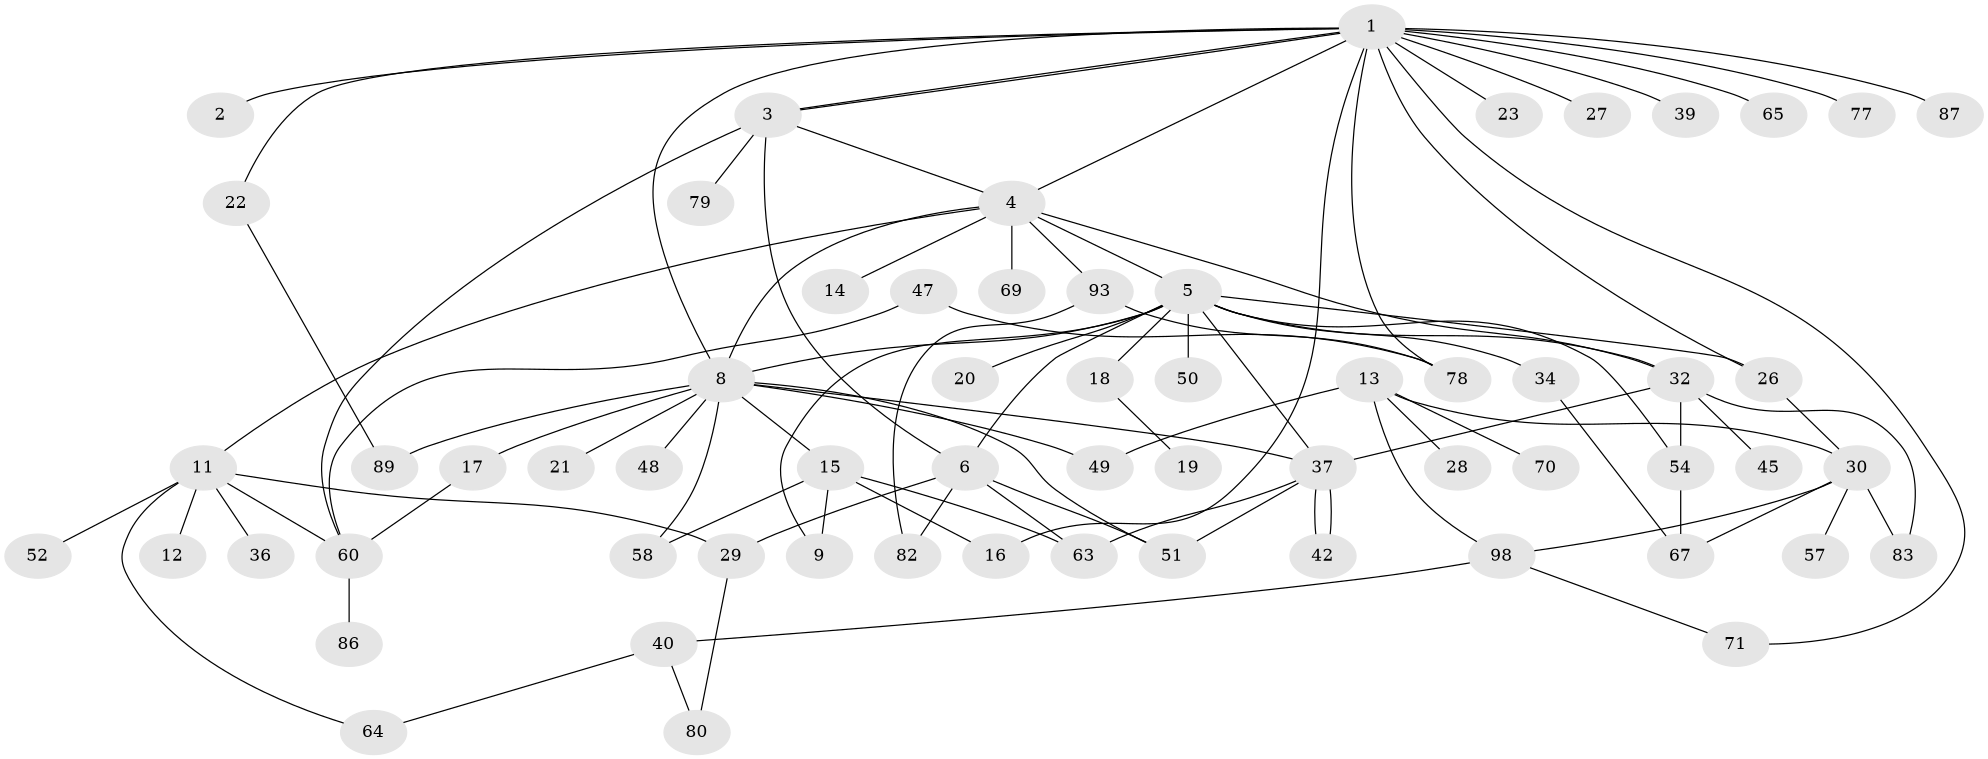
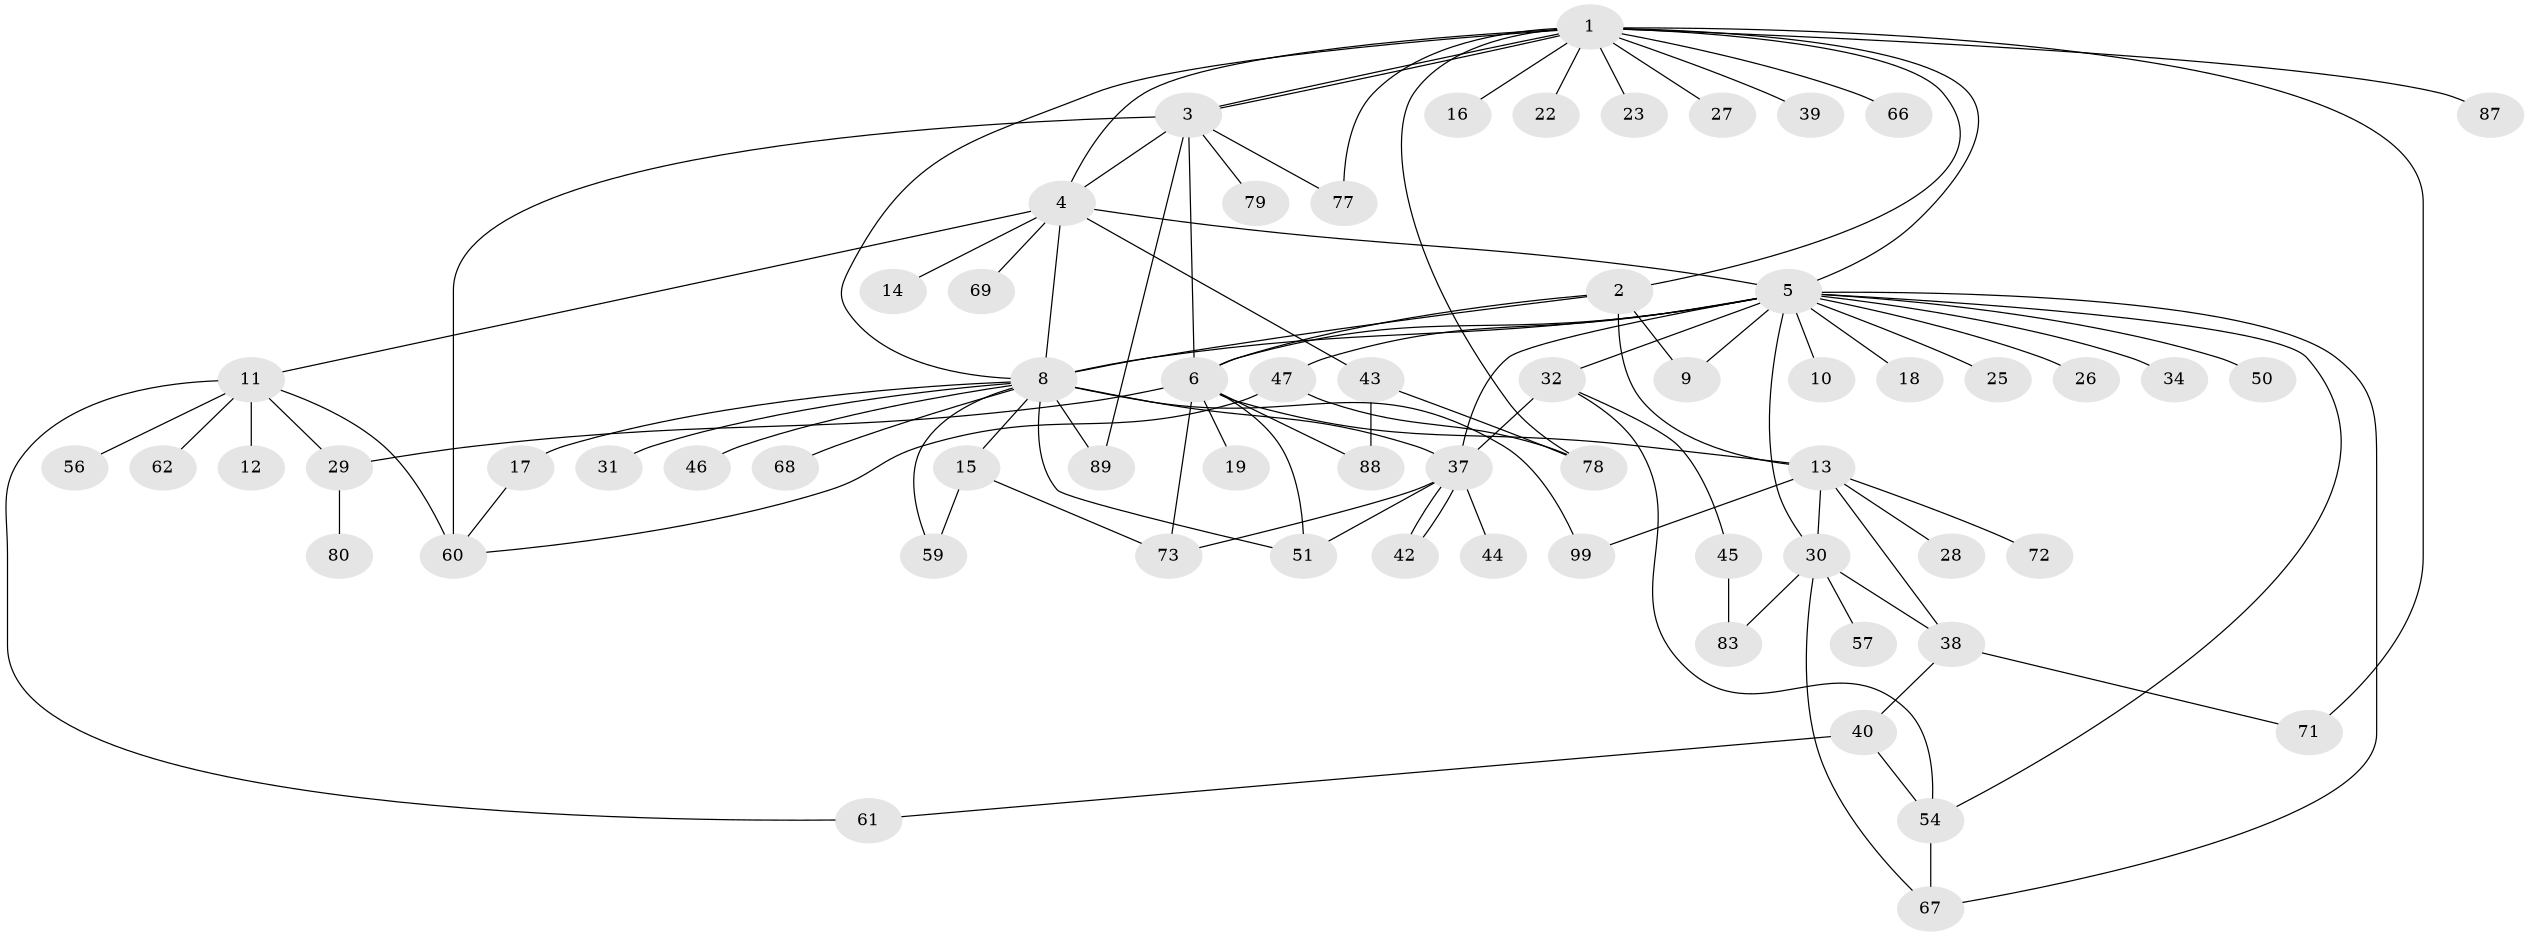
node "65": label "65" -> "66"
edge "3" -- "77": added
edge "1" -- "26": now "1" -- "5"
node "93": label "93" -> "43"
edge "4" -- "32": removed
edge "2" -- "6": added
edge "5" -- "47": added
edge "2" -- "8": added
edge "22" -- "89": now "3" -- "89"
node "20": label "20" -> "25"
node "10": added
edge "32" -- "83": now "45" -- "83"
edge "18" -- "19": now "6" -- "19"
edge "2" -- "13": added
edge "26" -- "30": now "5" -- "30"
edge "6" -- "13": added
node "21": label "21" -> "31"
node "48": label "48" -> "68"
node "46": added
node "49": label "49" -> "99"
node "70": label "70" -> "72"
edge "34" -- "67": now "5" -- "67"
edge "15" -- "9": now "2" -- "9"
edge "15" -- "16": removed
node "52": label "52" -> "62"
node "36": label "36" -> "56"
node "58": label "58" -> "59"
node "82": label "82" -> "88"
node "63": label "63" -> "73"
node "44": added
node "98": label "98" -> "38"
node "86": removed
edge "40" -- "80": now "40" -- "54"
node "64": label "64" -> "61"
